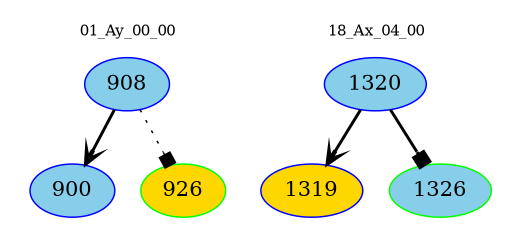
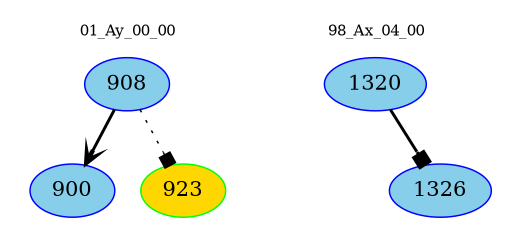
cluster "18_Ax_04_00": label "18_Ax_04_00" -> "98_Ax_04_00"
node "926": label "926" -> "923"
node "1319": removed
node "1326": color green -> blue
